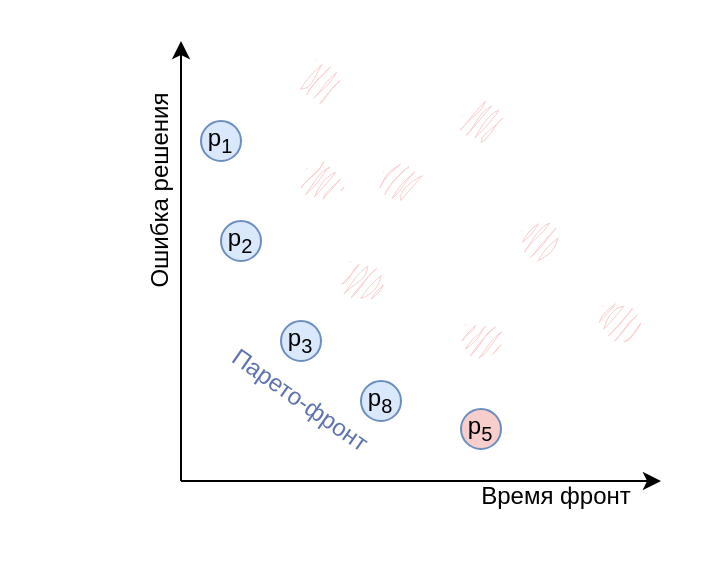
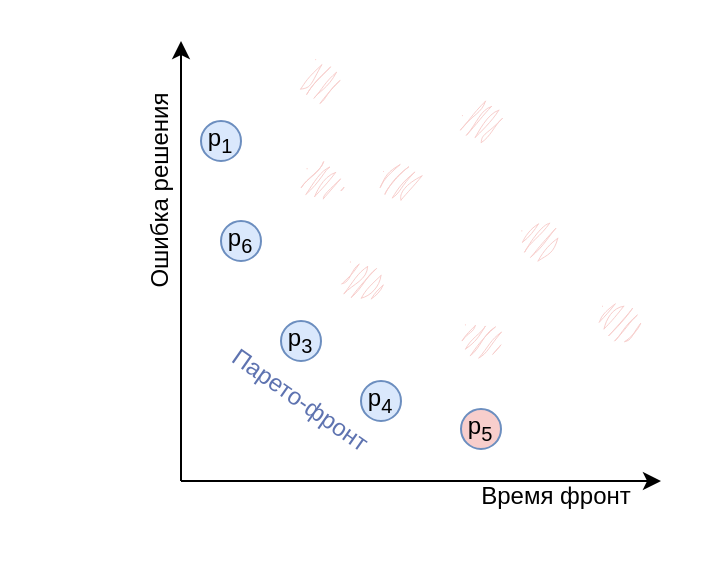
node "p2": label "p2" -> "p6"
node "p8": label "p8" -> "p4"
